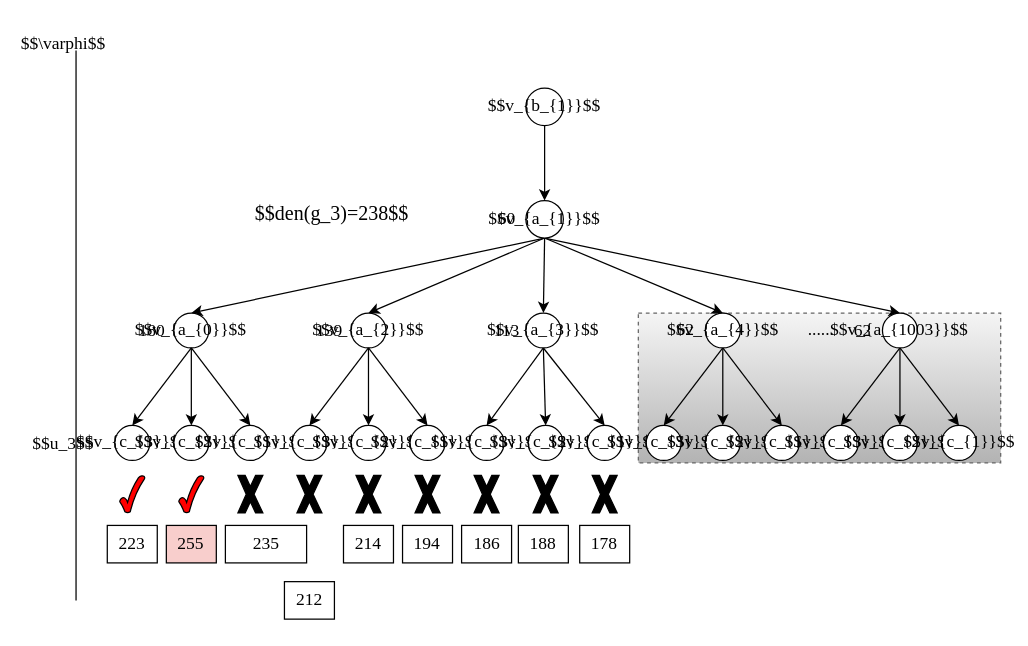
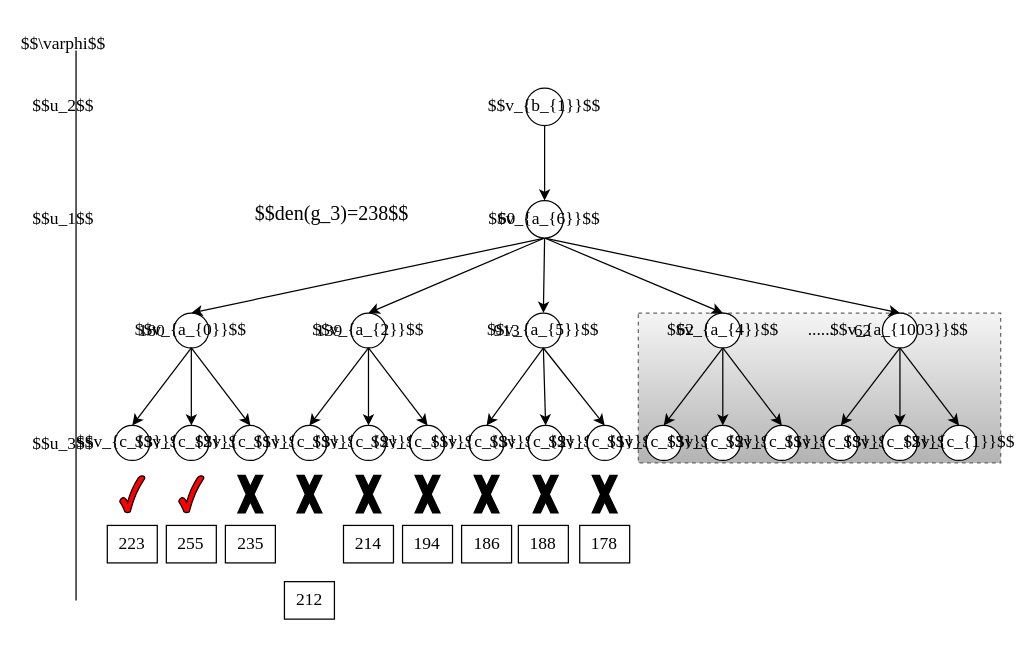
node "$$u_2$$": added
node "$$u_1$$": added
node "$$v_{a_{1}}$$": label "$$v_{a_{1}}$$" -> "$$v_{a_{6}}$$"
node "$$v_{a_{3}}$$": label "$$v_{a_{3}}$$" -> "$$v_{a_{5}}$$"
node "113": label "113" -> "913"
node "255": fillcolor #f8cecc -> #ffffff
node "235": size 81x38 -> 50x38
